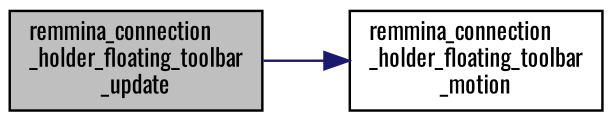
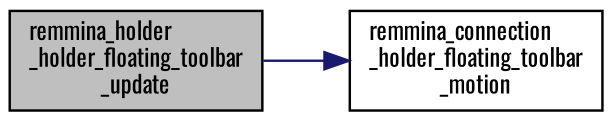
node "remmina_connection _holder_floating_toolbar _update": label "remmina_connection _holder_floating_toolbar _update" -> "remmina_holder _holder_floating_toolbar _update"
